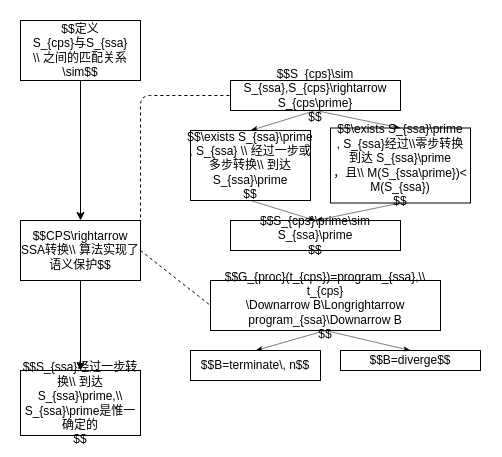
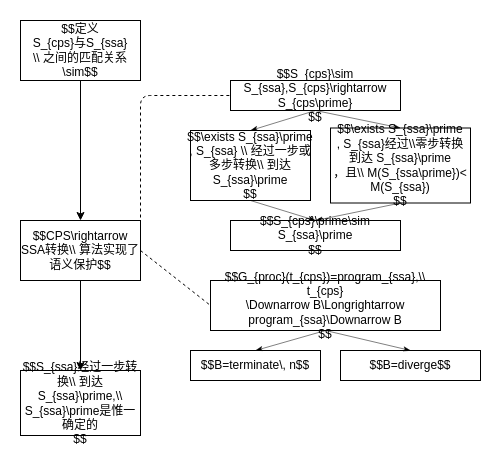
node "$$B=diverge$$": size 140x20 -> 140x30
